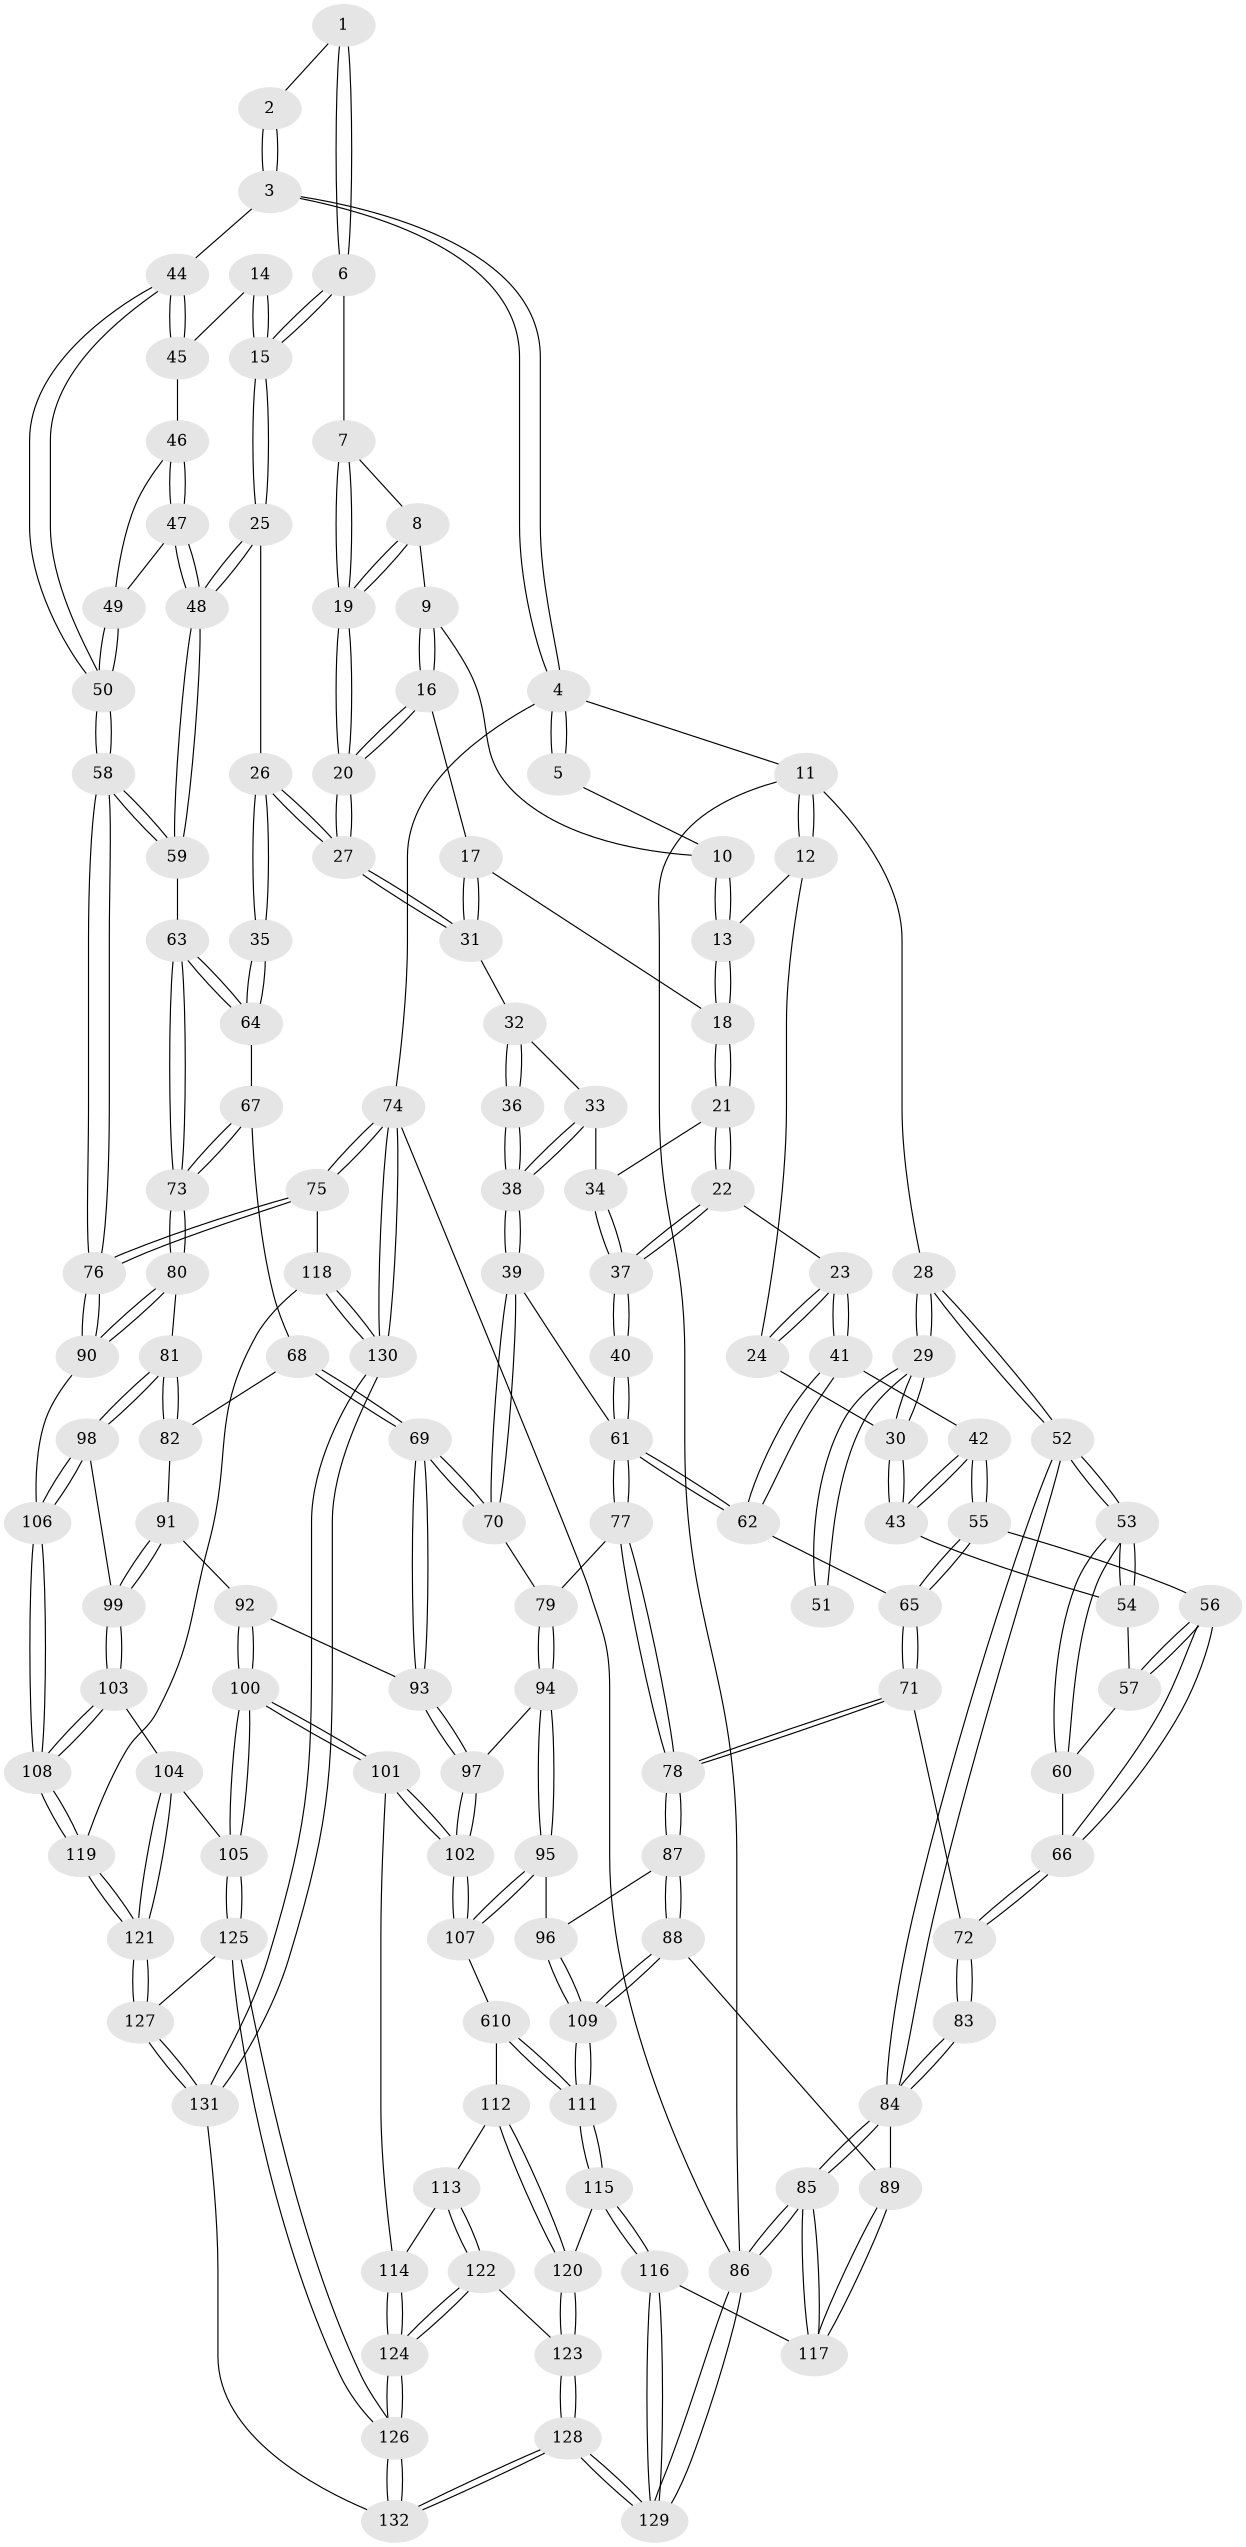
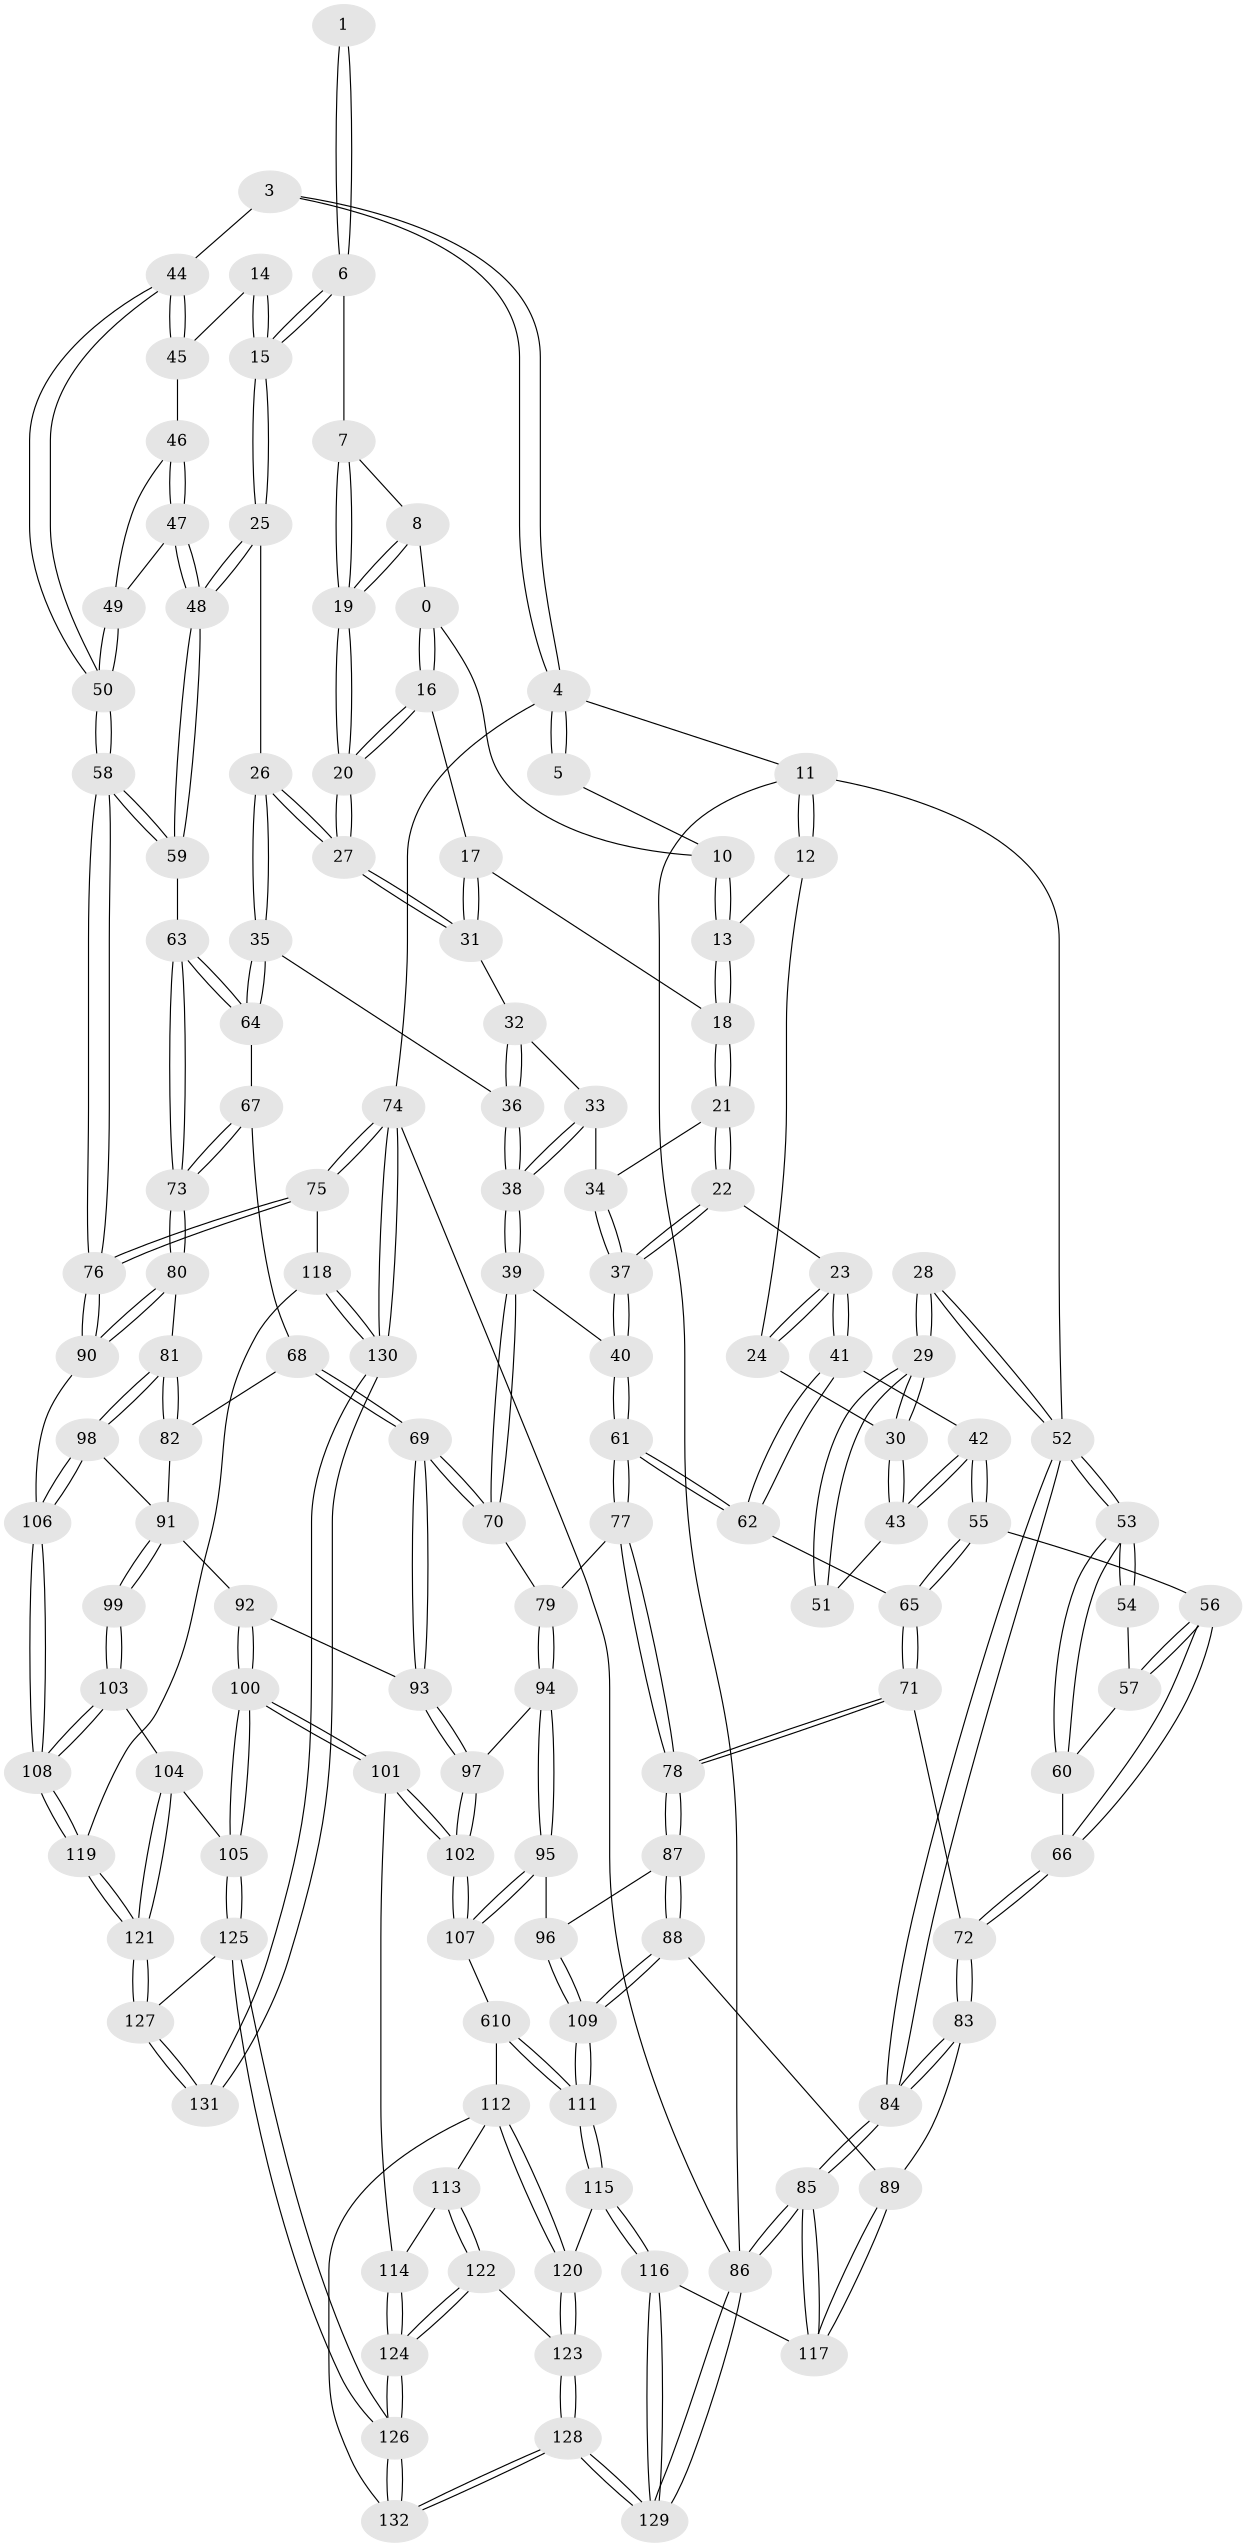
node "2": removed
node "9": label "9" -> "0"
edge "11" -- "28": now "11" -- "52"
edge "35" -- "36": added
edge "39" -- "61": now "39" -- "40"
edge "98" -- "99": now "98" -- "91"
edge "43" -- "54": now "43" -- "51"
edge "84" -- "89": now "83" -- "89"
edge "131" -- "132": now "112" -- "132"
